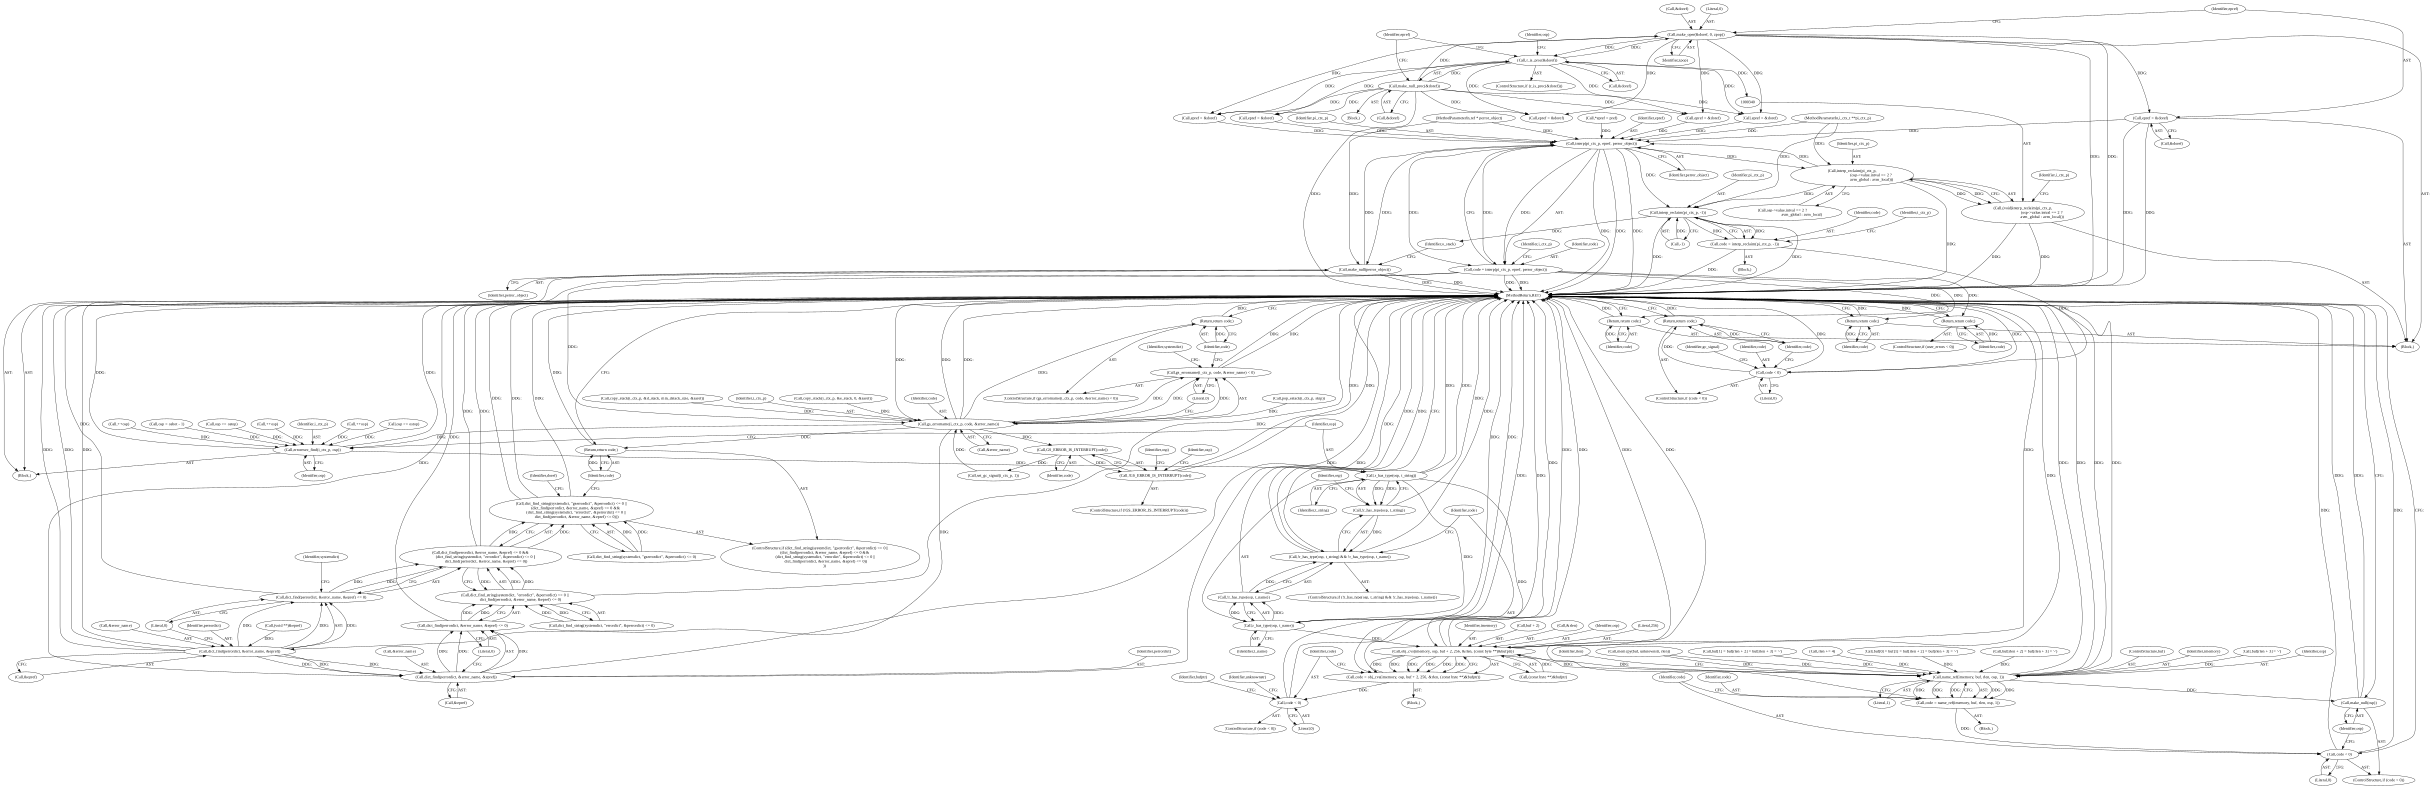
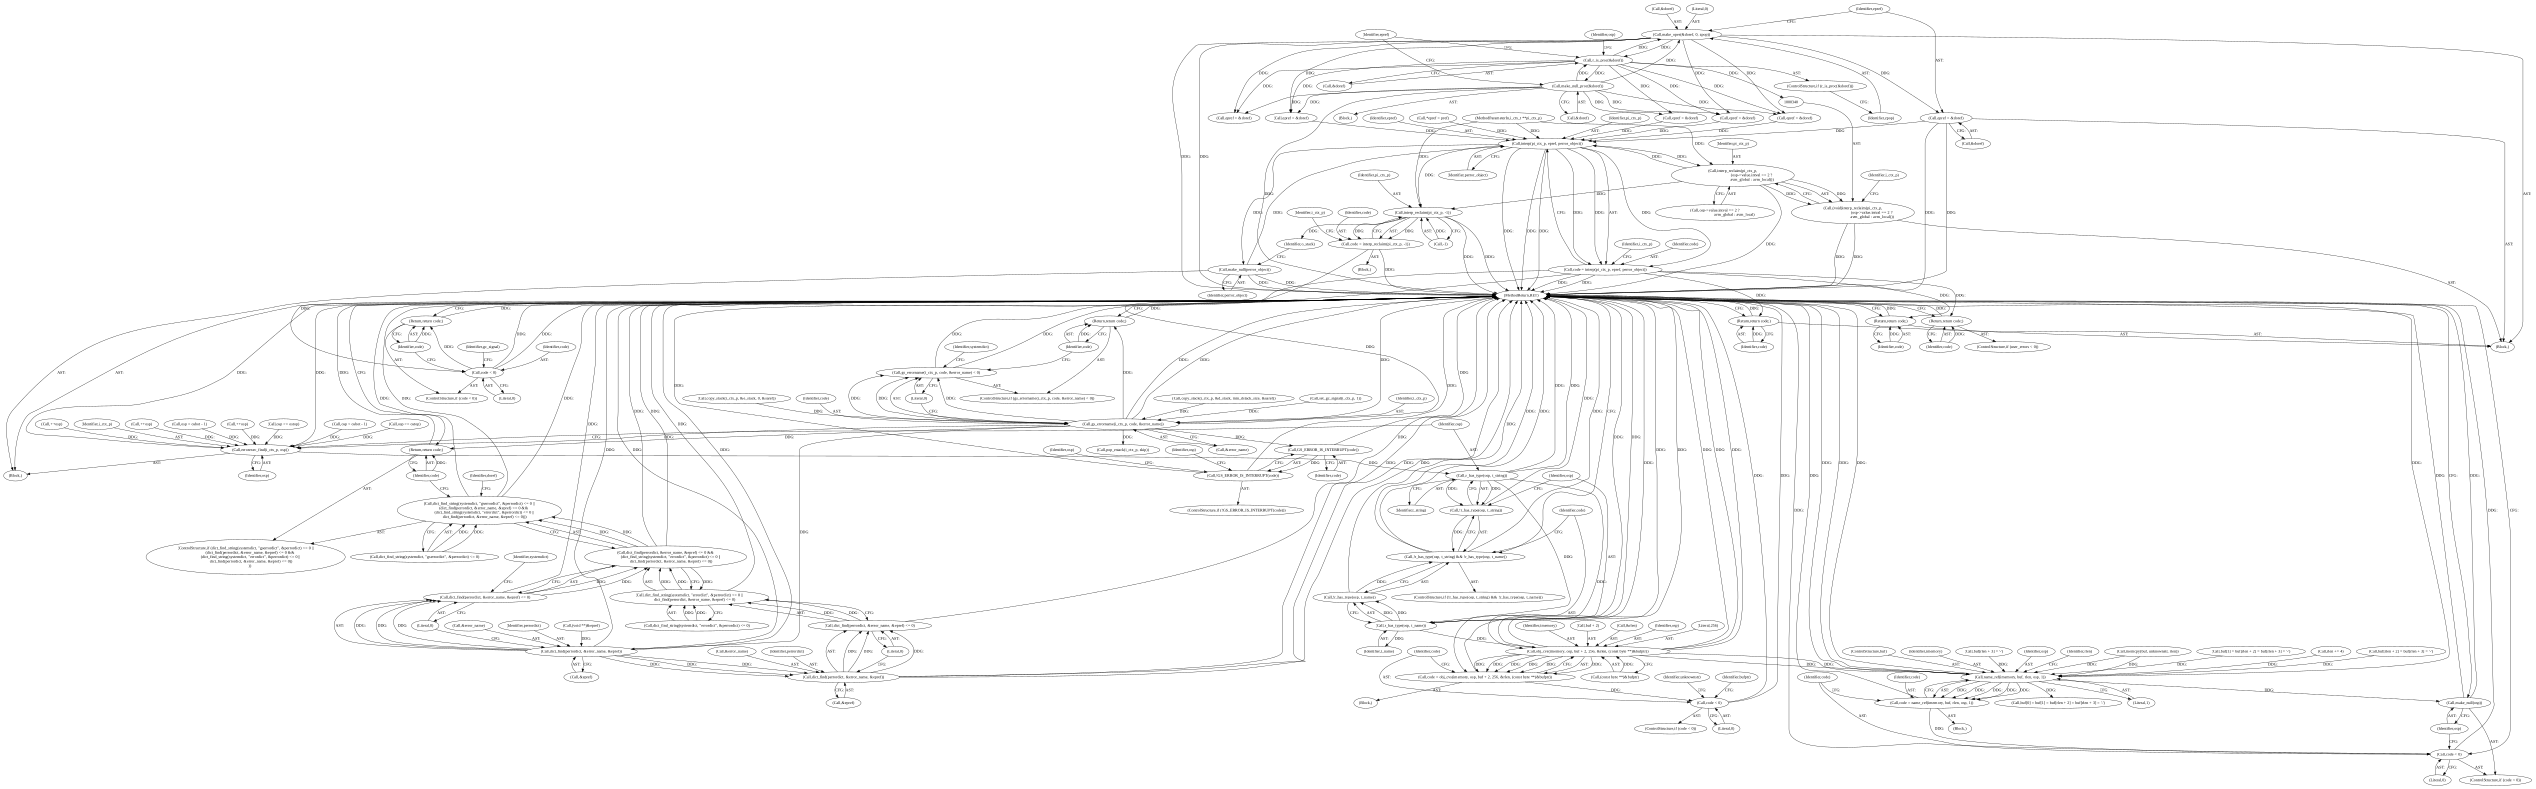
edge "(Call,make_oper(&doref, 0, zpop))" -> "(Identifier,zpop)": now "(ControlStructure,if (r_is_proc(&doref)))" -> "(Identifier,zpop)"
edge "(Call,r_is_proc(&doref))" -> "(Call,make_null_proc(&doref))": label "AST: " -> "DDG: "
node "(MethodParameterIn,ref * perror_object)": removed
edge "(Call,pop_estack(i_ctx_p, skip))" -> "(Call,gs_errorname(i_ctx_p, code, &error_name))": reversed
node "(Call,osp < osbot - 1)": added
edge "(Call,GS_ERROR_IS_INTERRUPT(code))" -> "(Call,set_gc_signal(i_ctx_p, 1))": now "(Call,GS_ERROR_IS_INTERRUPT(code))" -> "(MethodReturn,RET)"
edge "(Call,r_has_type(osp, t_name))" -> "(Identifier,t_name)": label "CFG: " -> "DDG: "
edge "(Call,buf[0] = buf[1] = buf[rlen + 2] = buf[rlen + 3] = '-')" -> "(Call,name_ref(imemory, buf, rlen, osp, 1))": reversed
